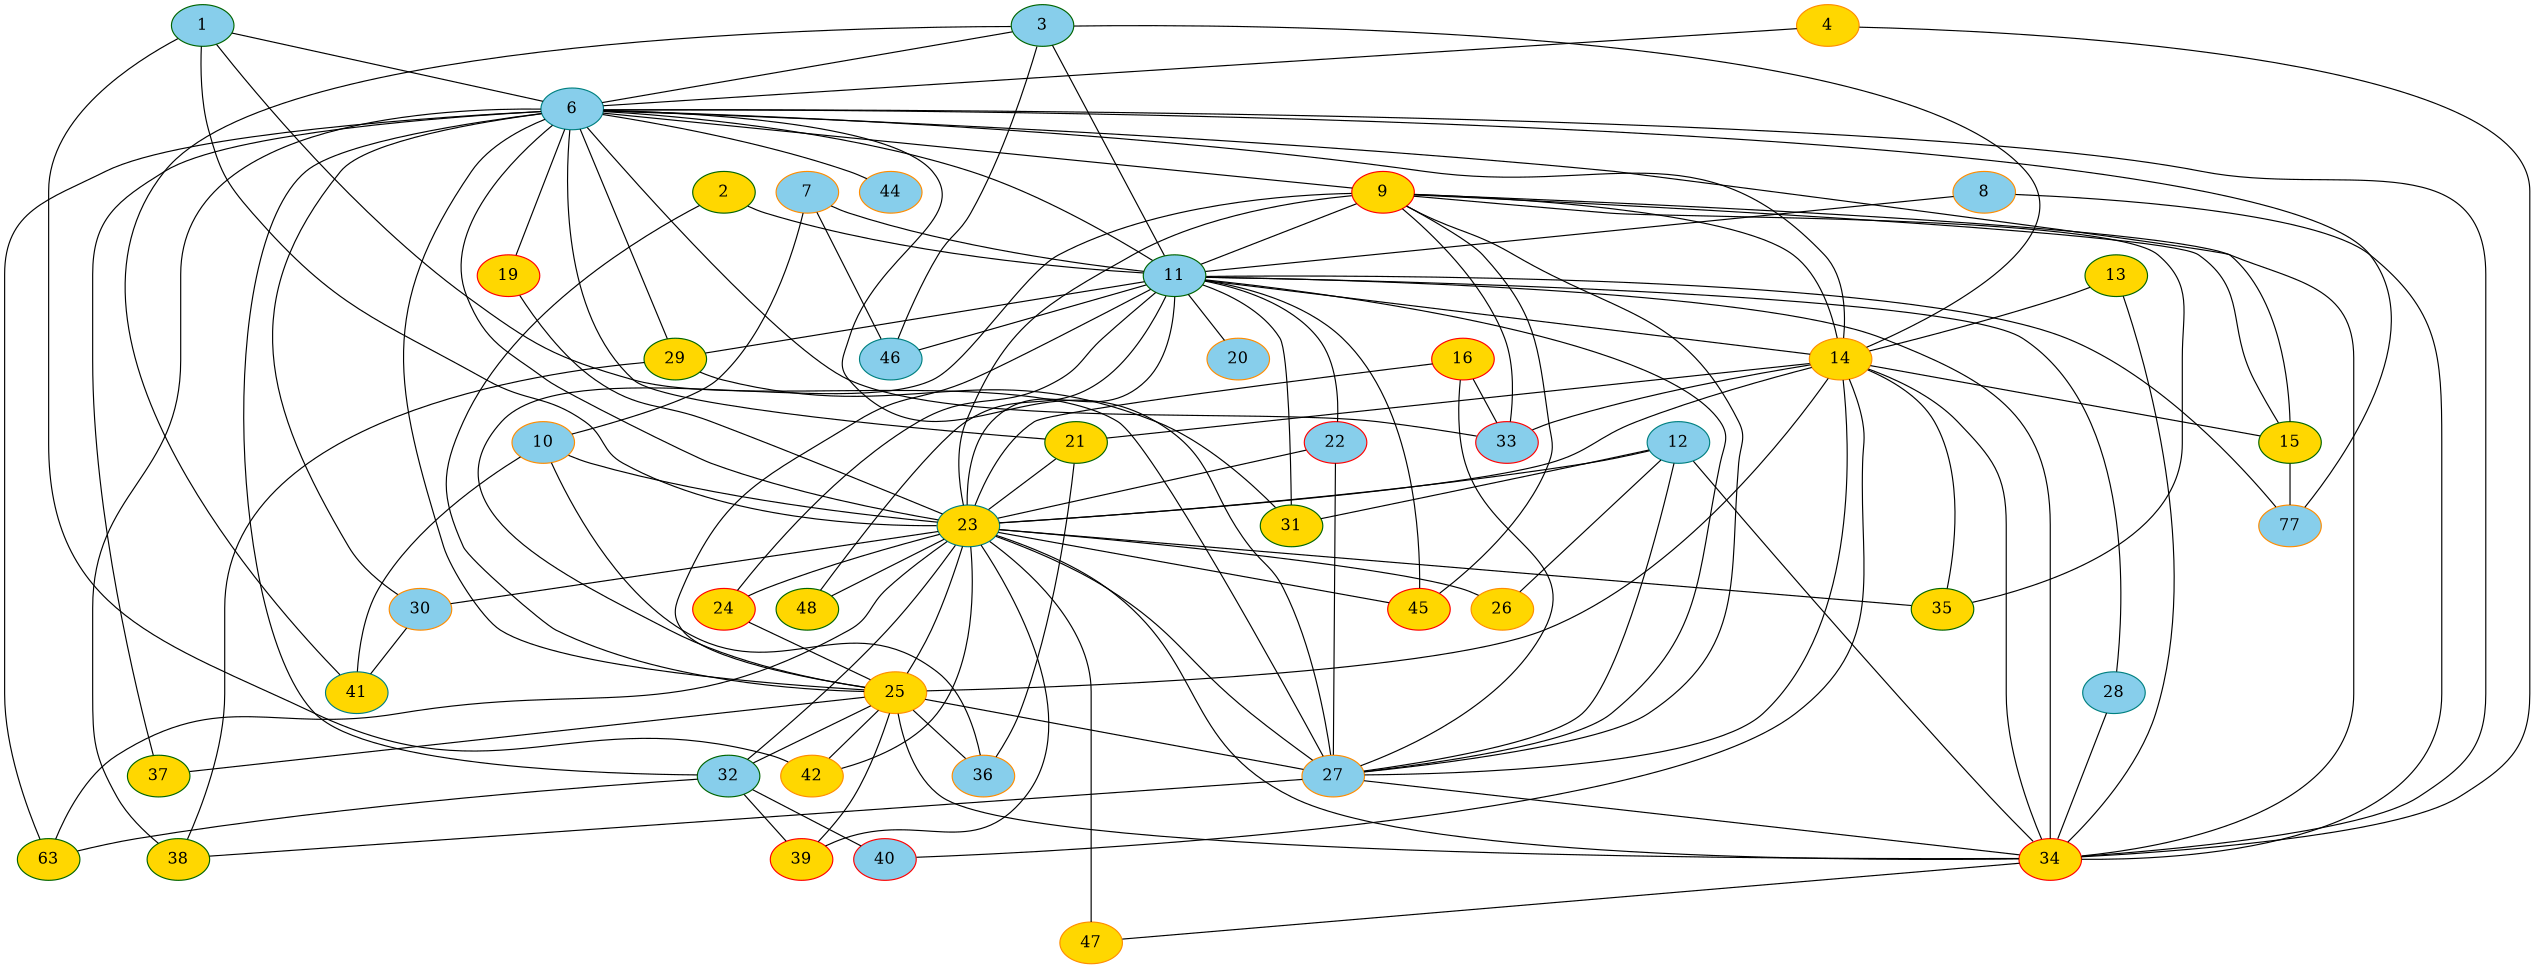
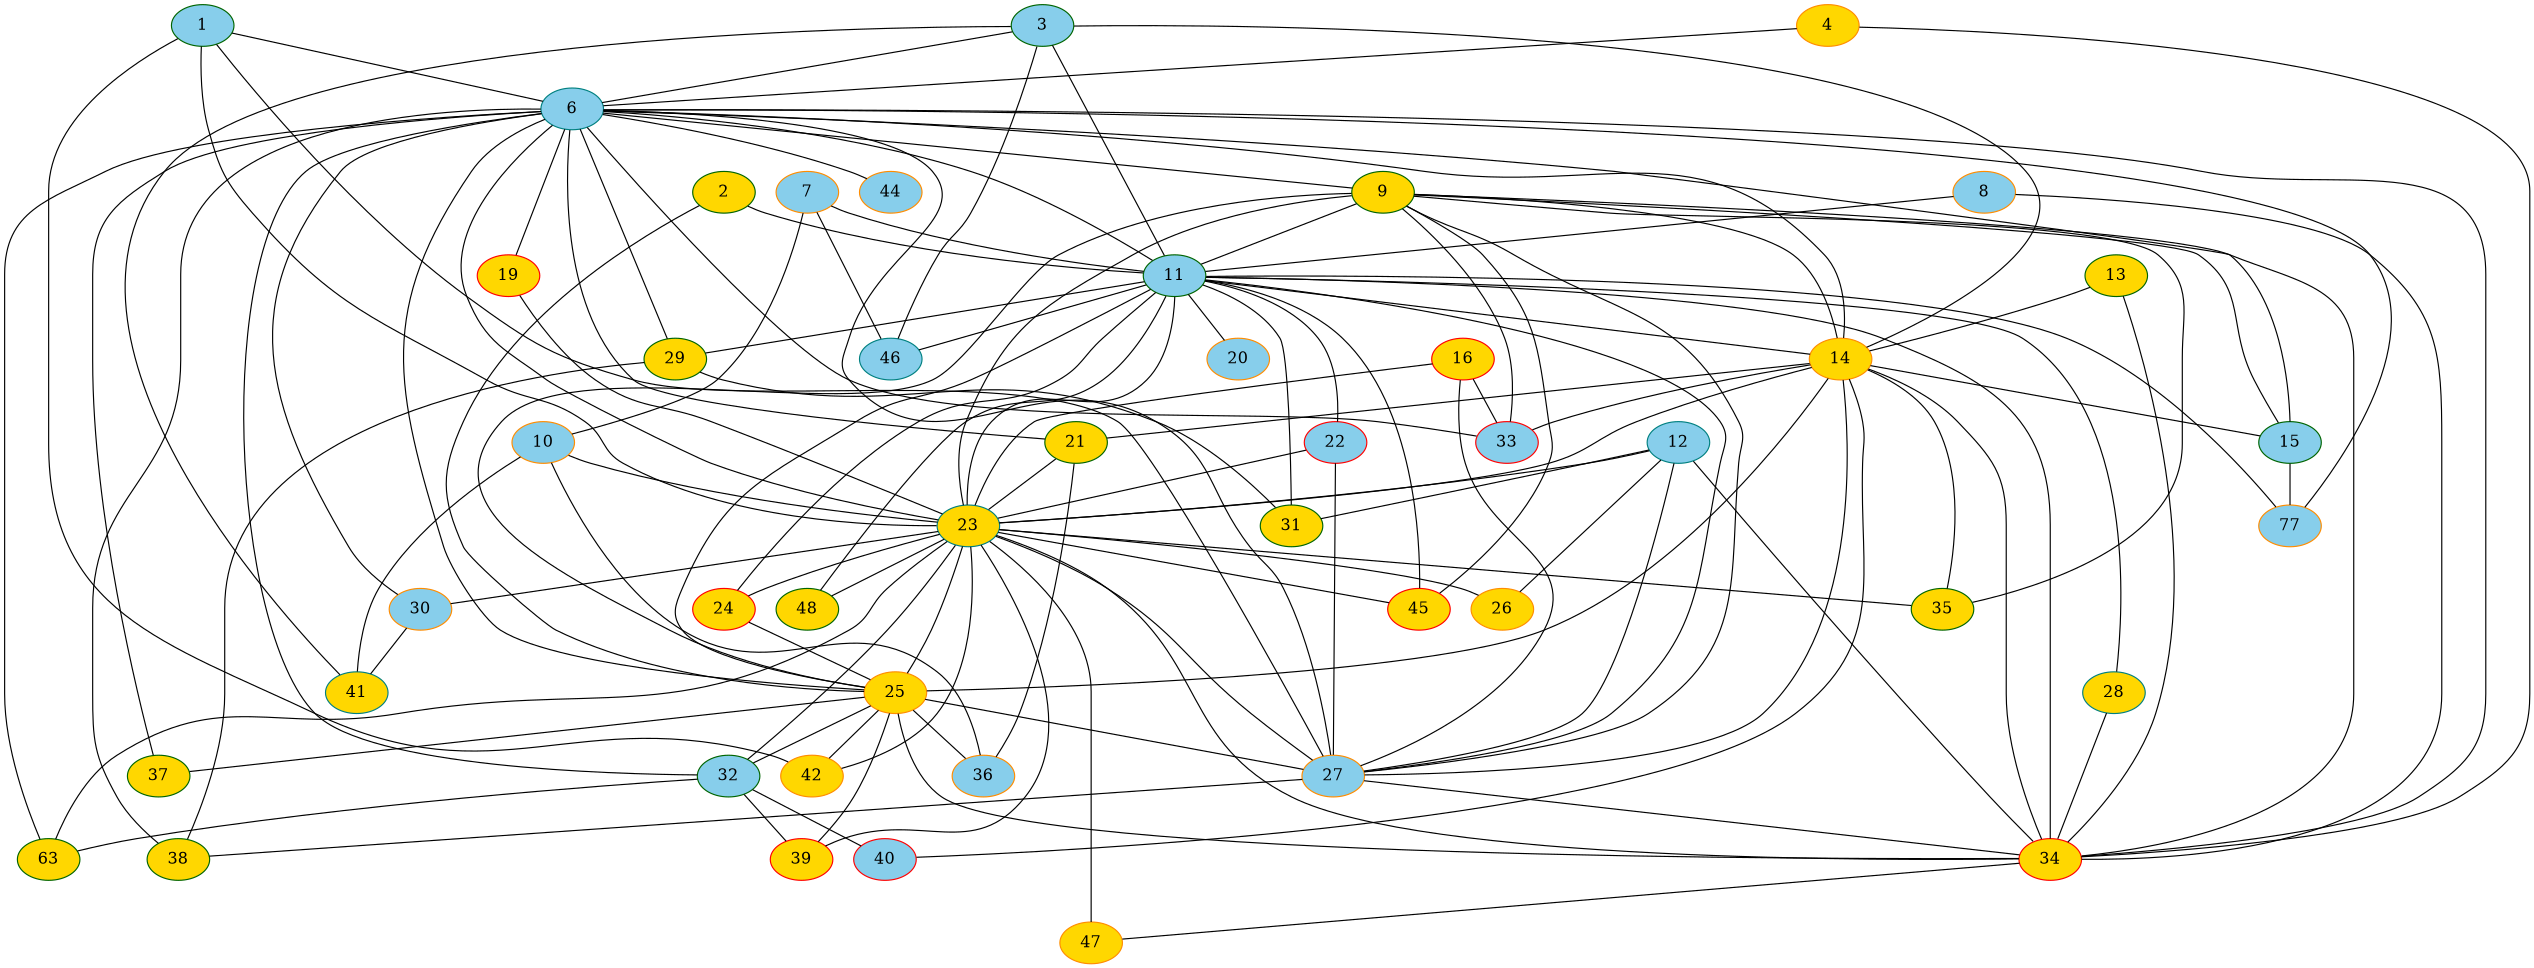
node "9": color red -> darkgreen
node "15": fillcolor gold -> skyblue
node "28": fillcolor skyblue -> gold
